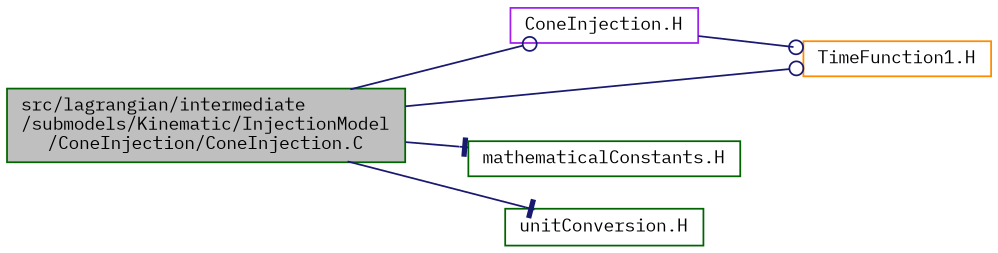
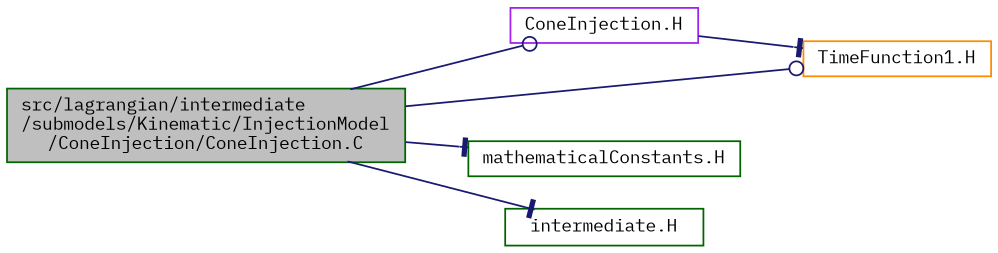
edge "ConeInjection.H" -> "TimeFunction1.H": arrowhead odot -> tee
node "unitConversion.H": label "unitConversion.H" -> "intermediate.H"
